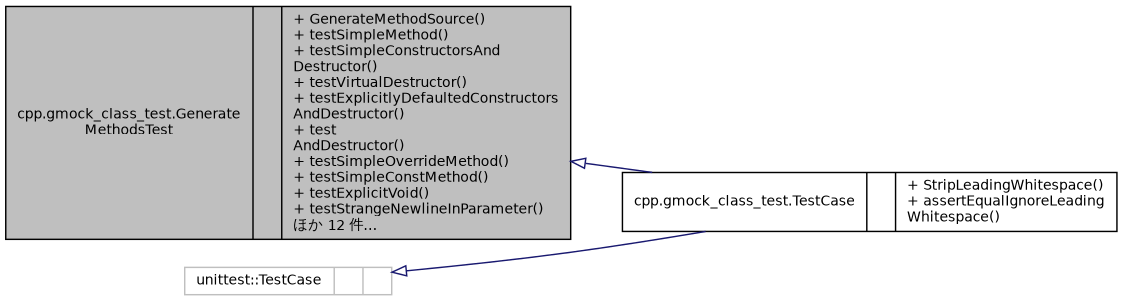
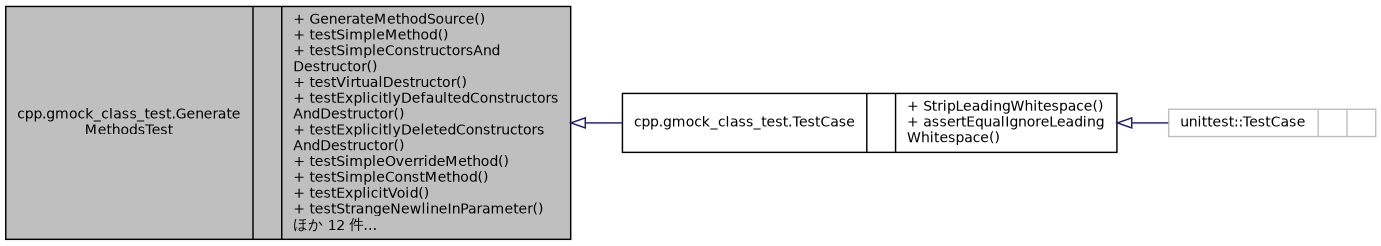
node "cpp.gmock_class_test.Generate": text "+ test" -> "+ testExplicitlyDeletedConstructors"
edge "cpp.gmock_class_test.TestCase" -> "unittest::TestCase": reversed
